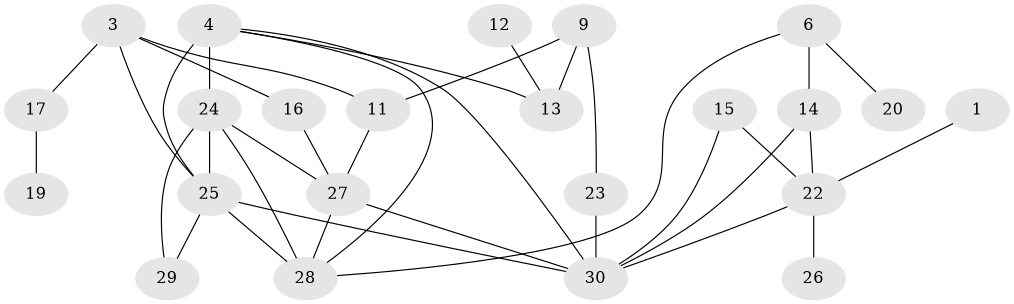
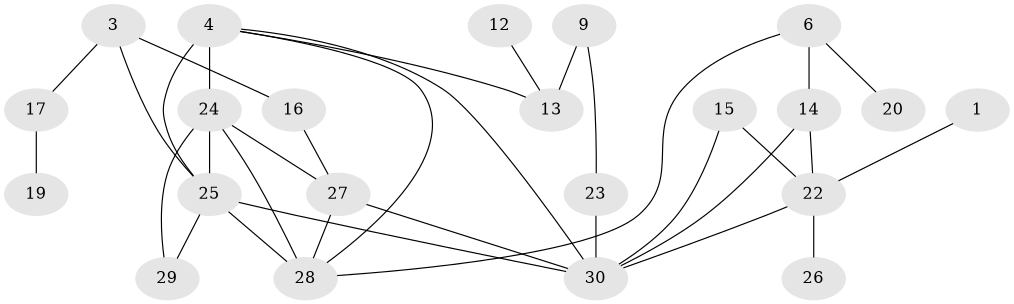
node "11": removed
